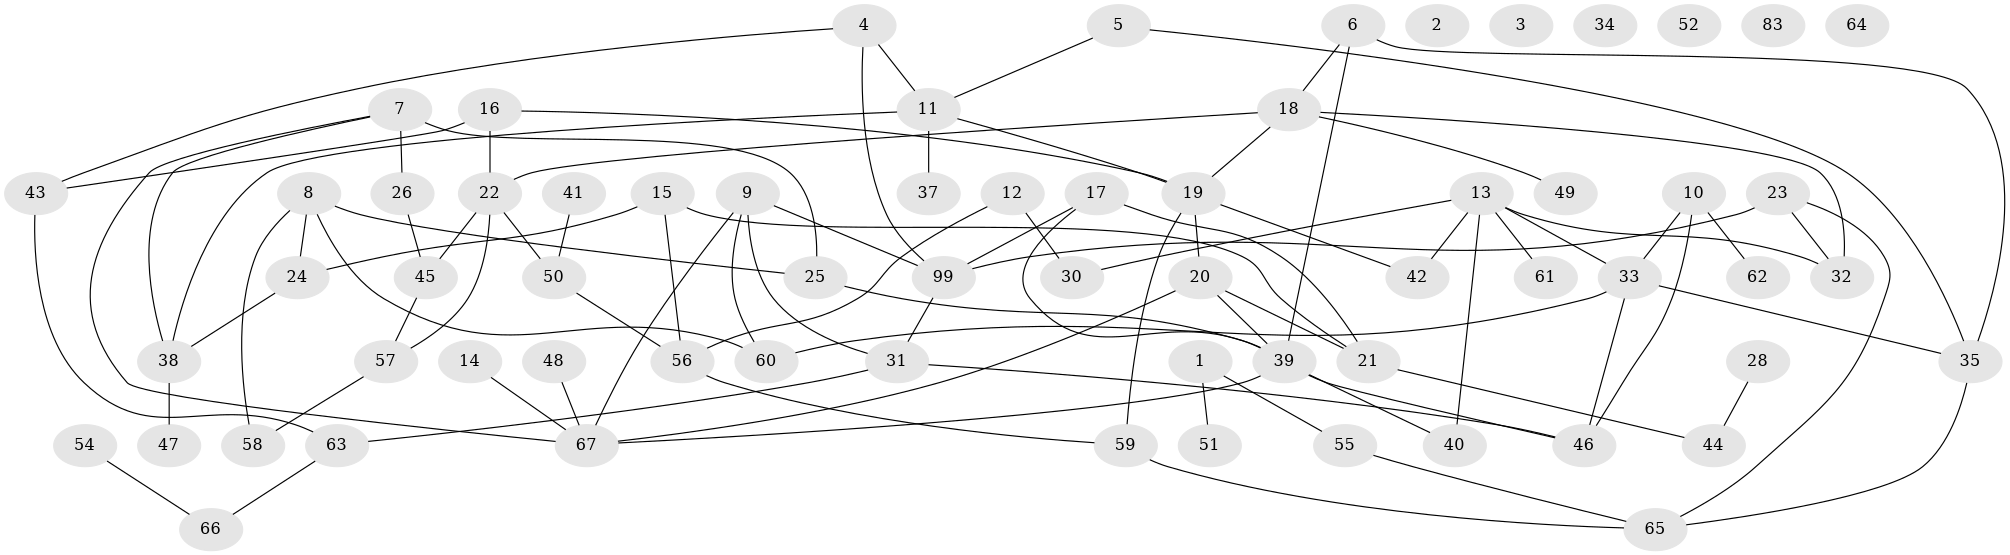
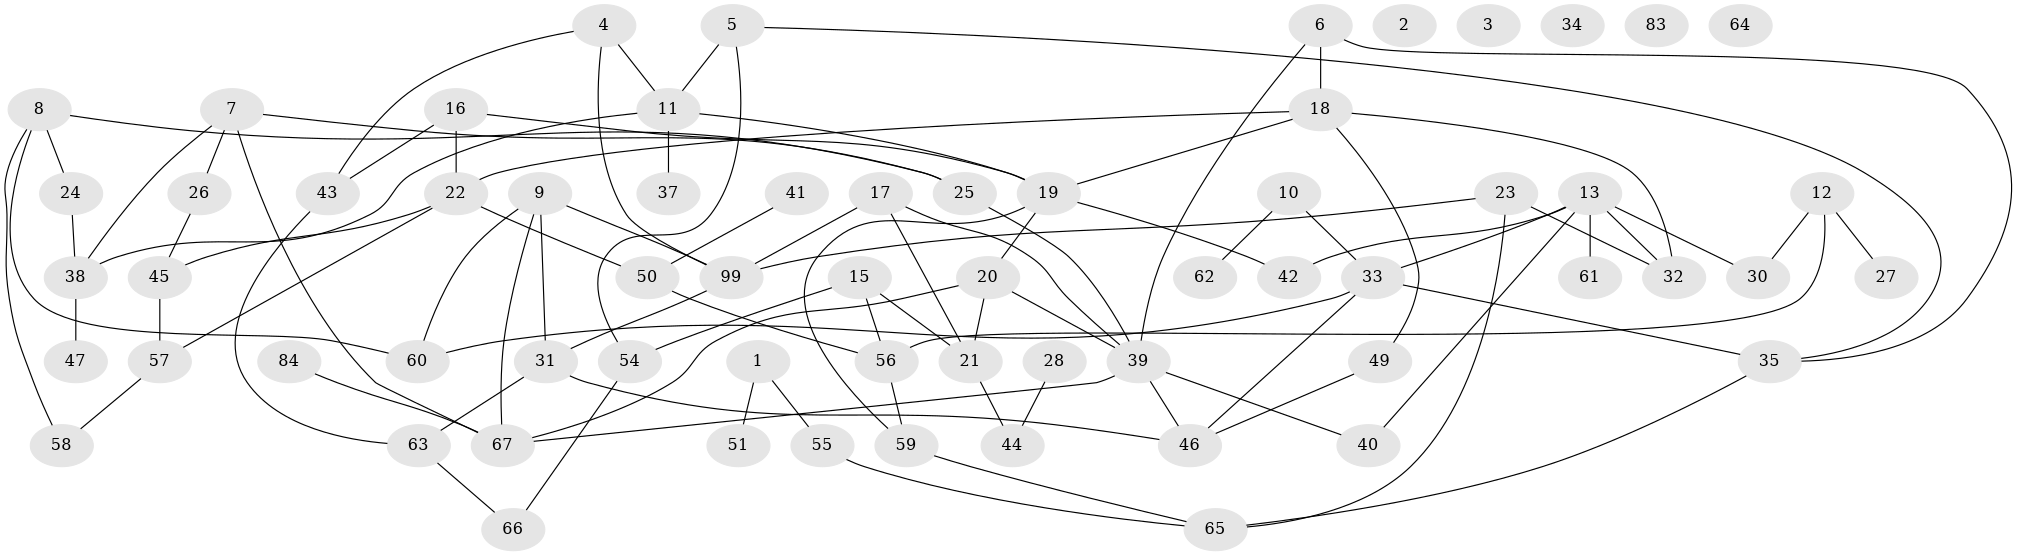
node "52": removed
edge "5" -- "54": added
edge "15" -- "24": now "15" -- "54"
node "27": added
edge "10" -- "46": now "49" -- "46"
node "14": label "14" -> "84"
node "48": removed
